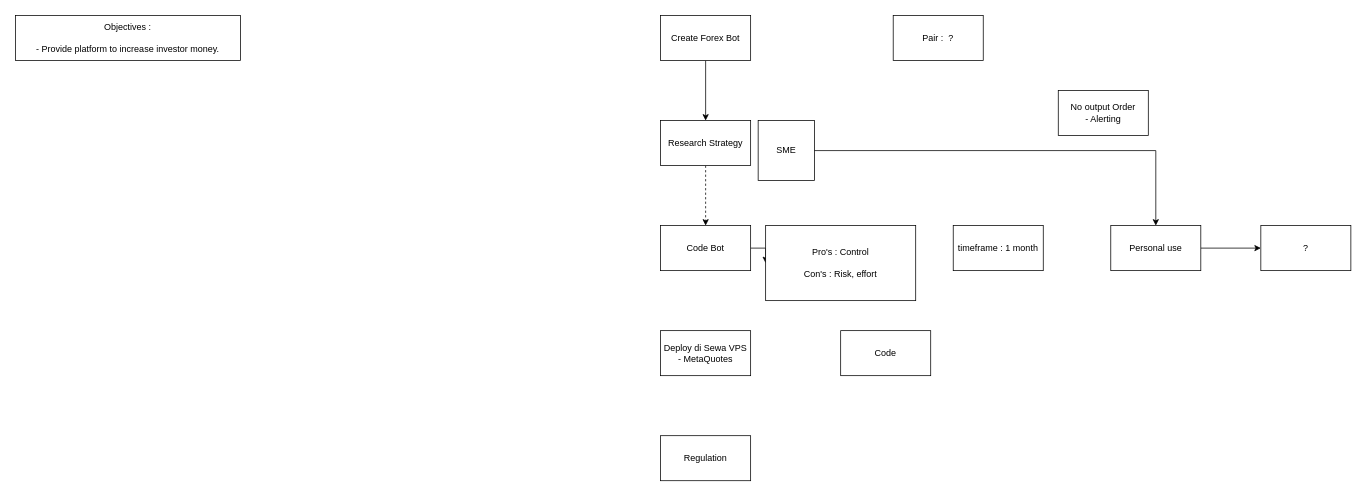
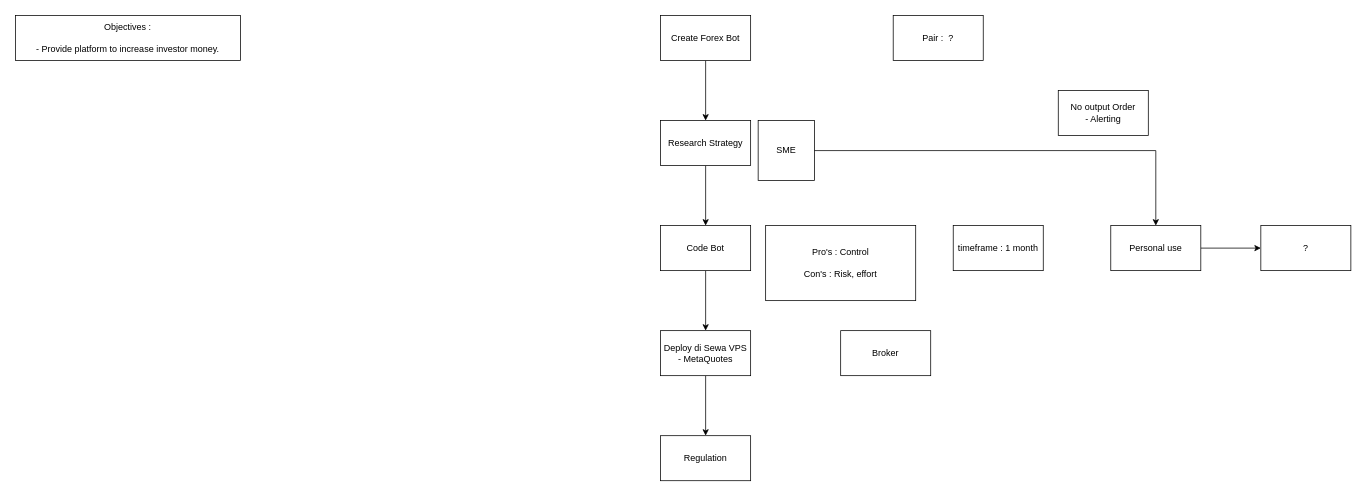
edge "Research Strategy" -> "Code Bot": style dashed -> solid
edge "Code Bot" -> "Pro's : Control Con's : Risk, effort": now "Code Bot" -> "Deploy di Sewa VPS - MetaQuotes"
node "Code": label "Code" -> "Broker"
edge "Deploy di Sewa VPS - MetaQuotes" -> "Regulation": added
